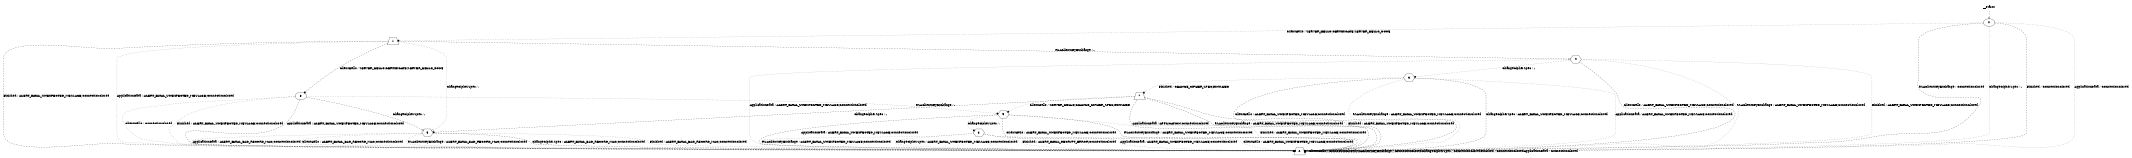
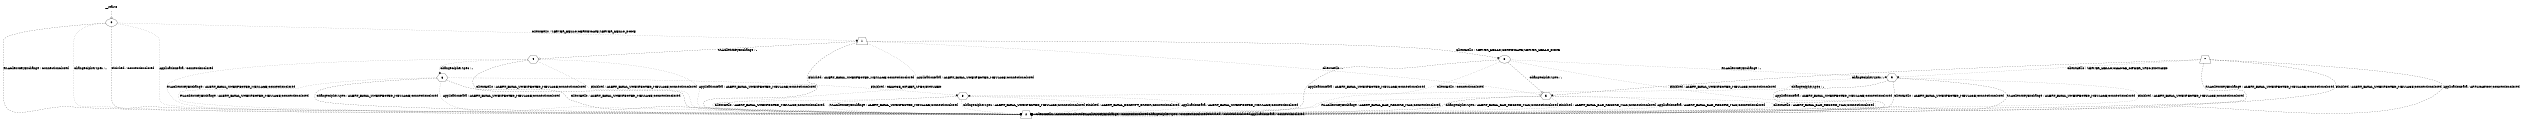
edge "6" -> "7": now "6" -> "8"
edge "1" -> "5": label "ChangeCipherSpec / -" -> "ClientHello / -"
